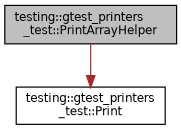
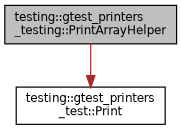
node "testing::gtest_printers _test::PrintArrayHelper": label "testing::gtest_printers _test::PrintArrayHelper" -> "testing::gtest_printers _testing::PrintArrayHelper"
